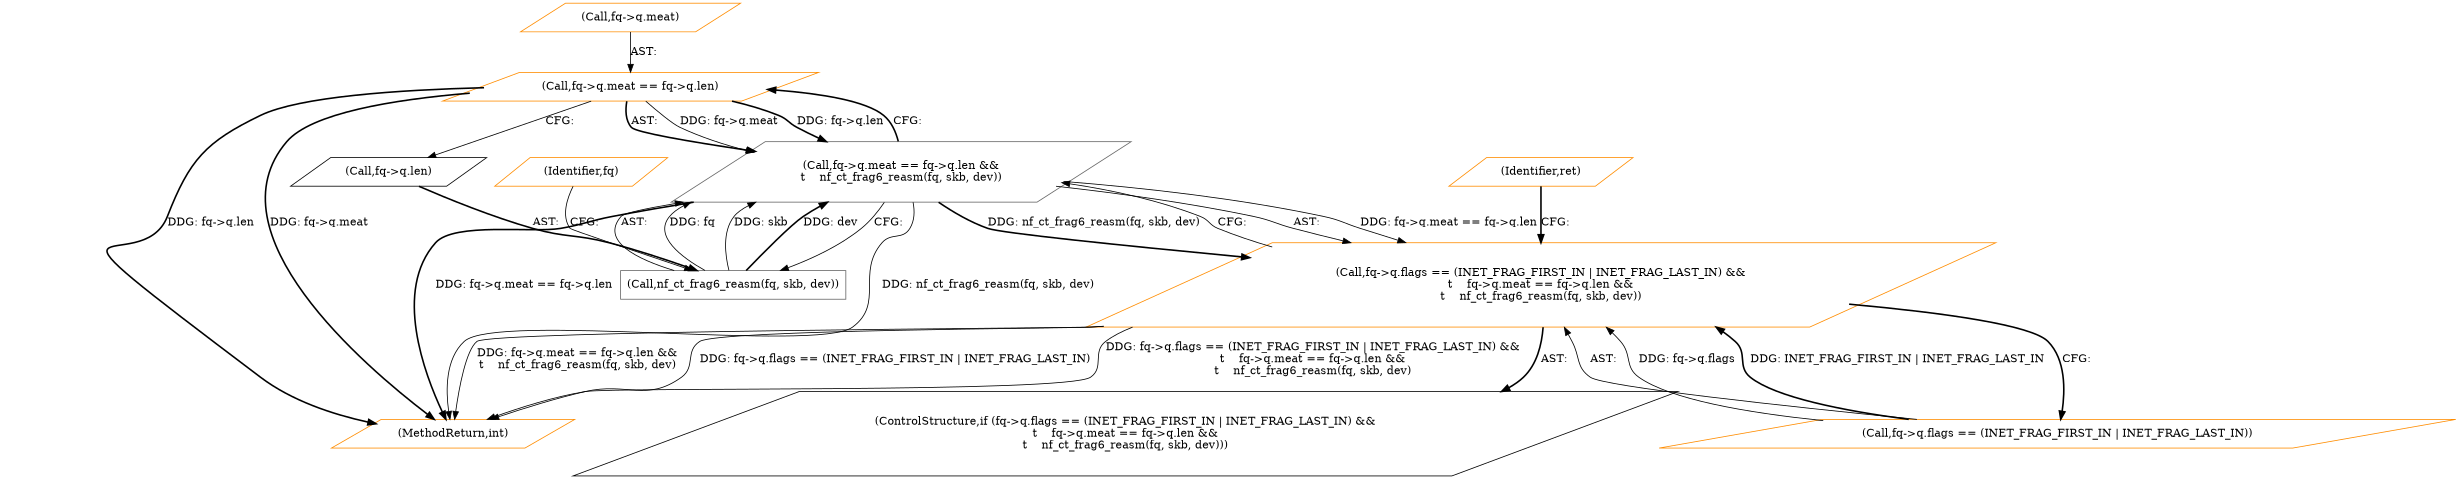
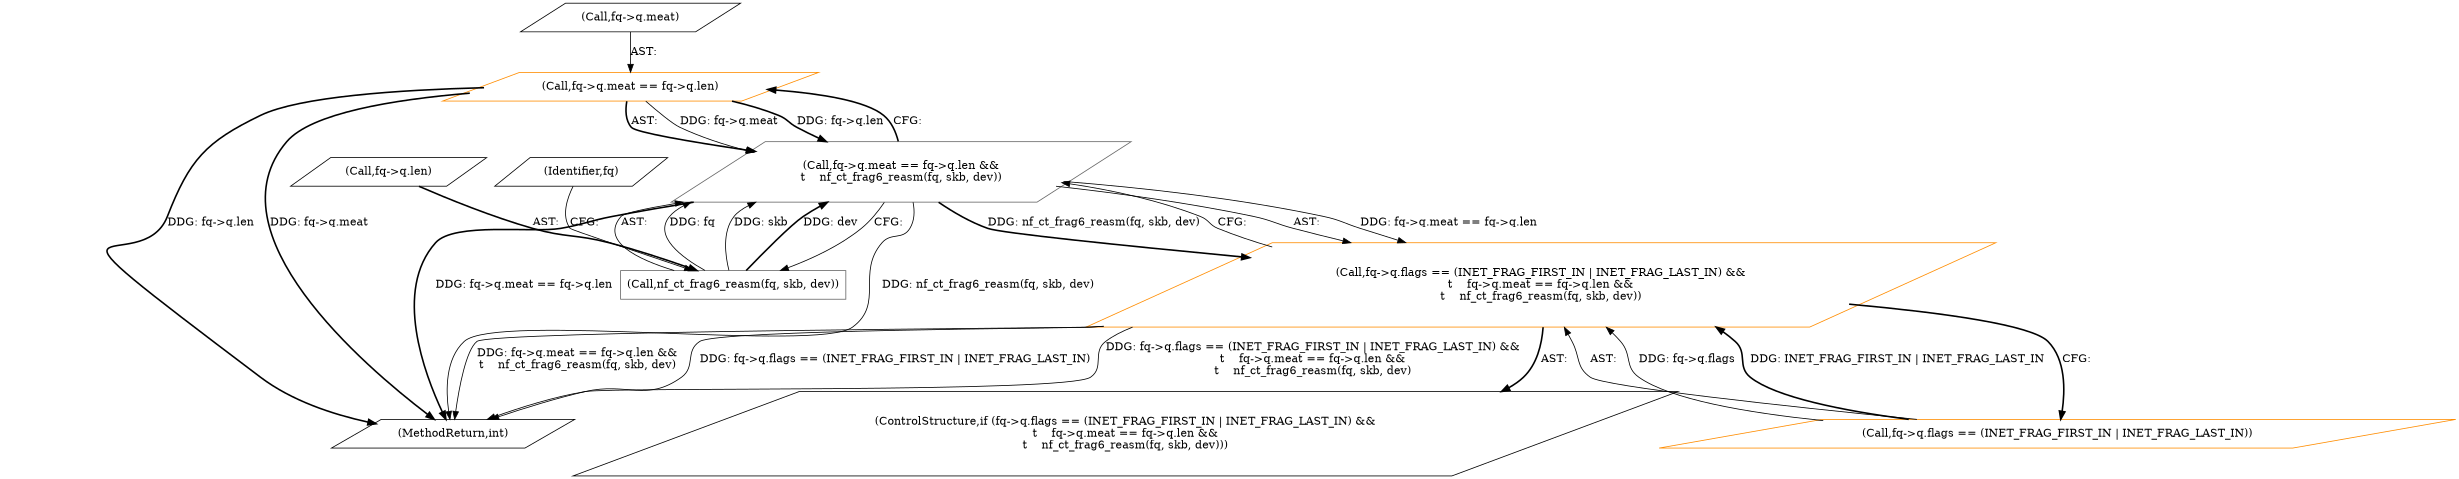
node "(Call,fq->q.meat)": color darkorange -> black
edge "(Call,fq->q.meat == fq->q.len)" -> "(Call,fq->q.len)": removed, label "CFG:"
node "(Identifier,fq)": color darkorange -> black
node "(Identifier,ret)": removed
node "(MethodReturn,int)": color darkorange -> black
